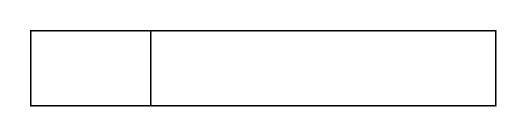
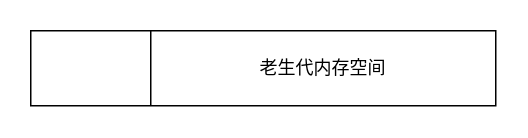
node "老生代内存空间": added
